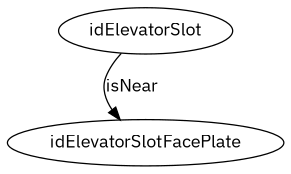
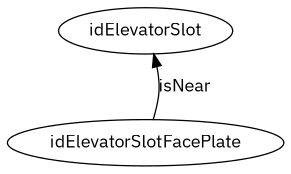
edge "idElevatorSlot" -> "idElevatorSlotFacePlate": reversed
